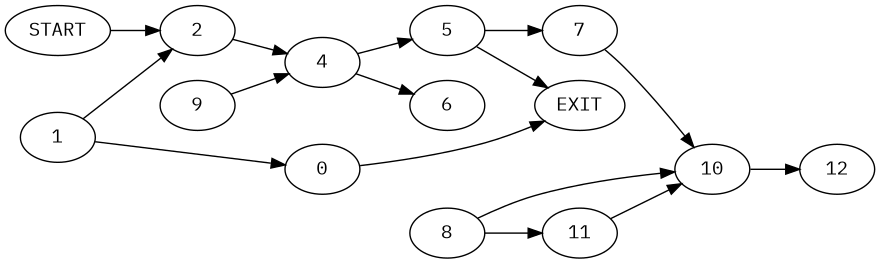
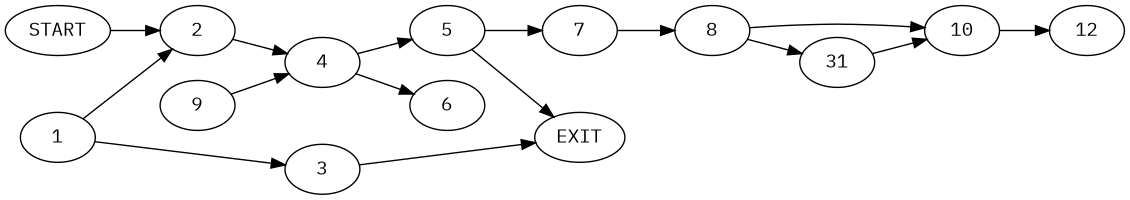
edge "7" -> "10": now "7" -> "8"
node "0": label "0" -> "3"
node "11": label "11" -> "31"
